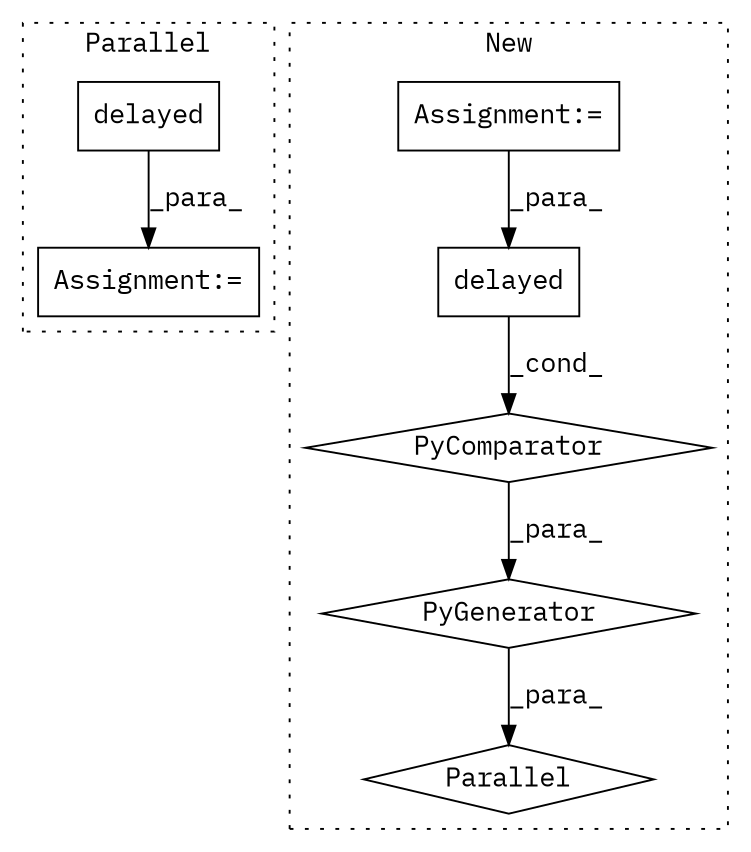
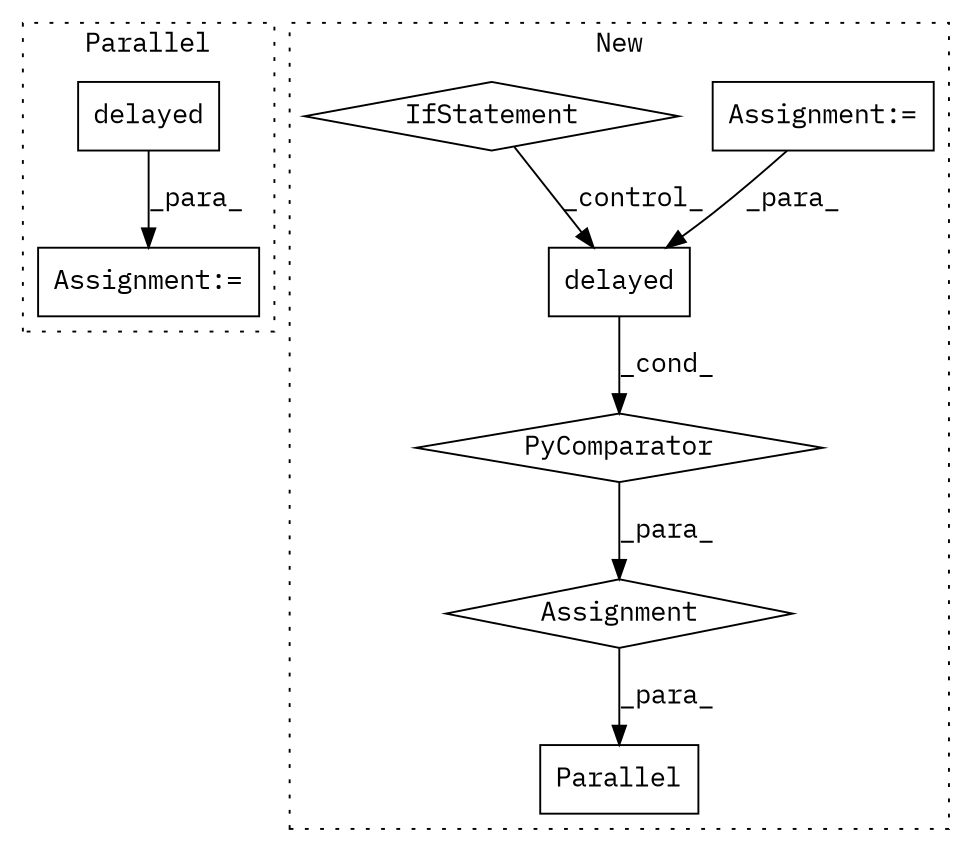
node "IfStatement": added
node "PyGenerator": label "PyGenerator" -> "Assignment"
node "Parallel": shape diamond -> box
